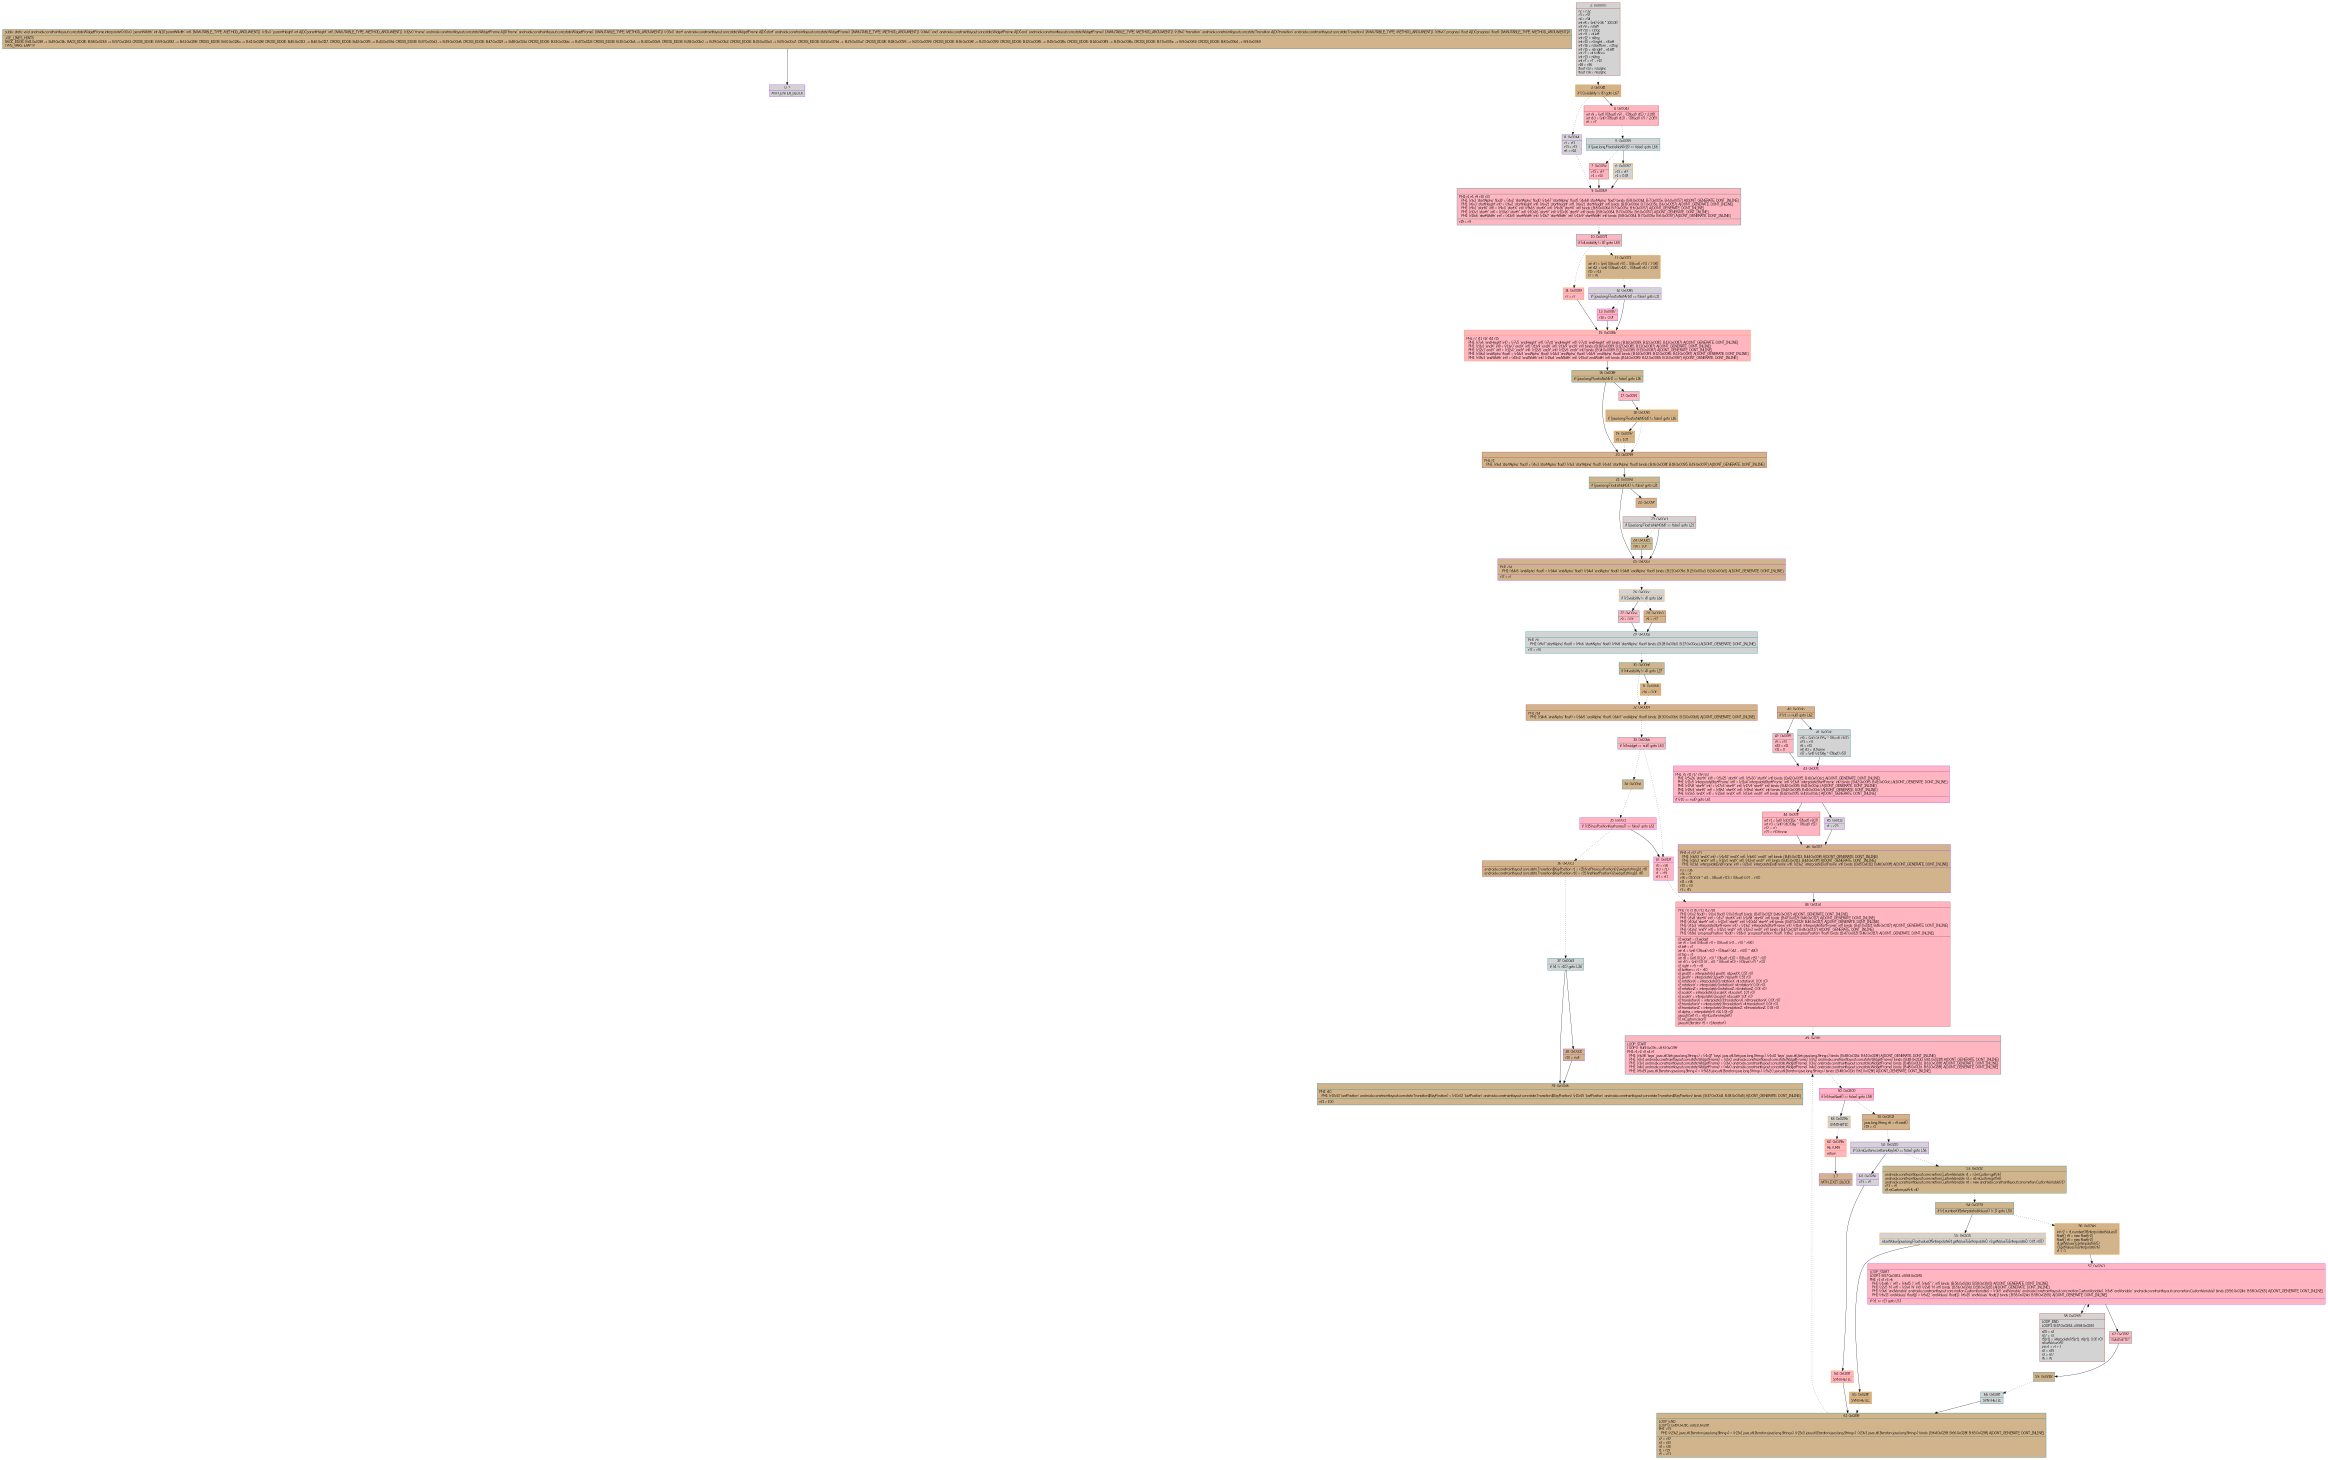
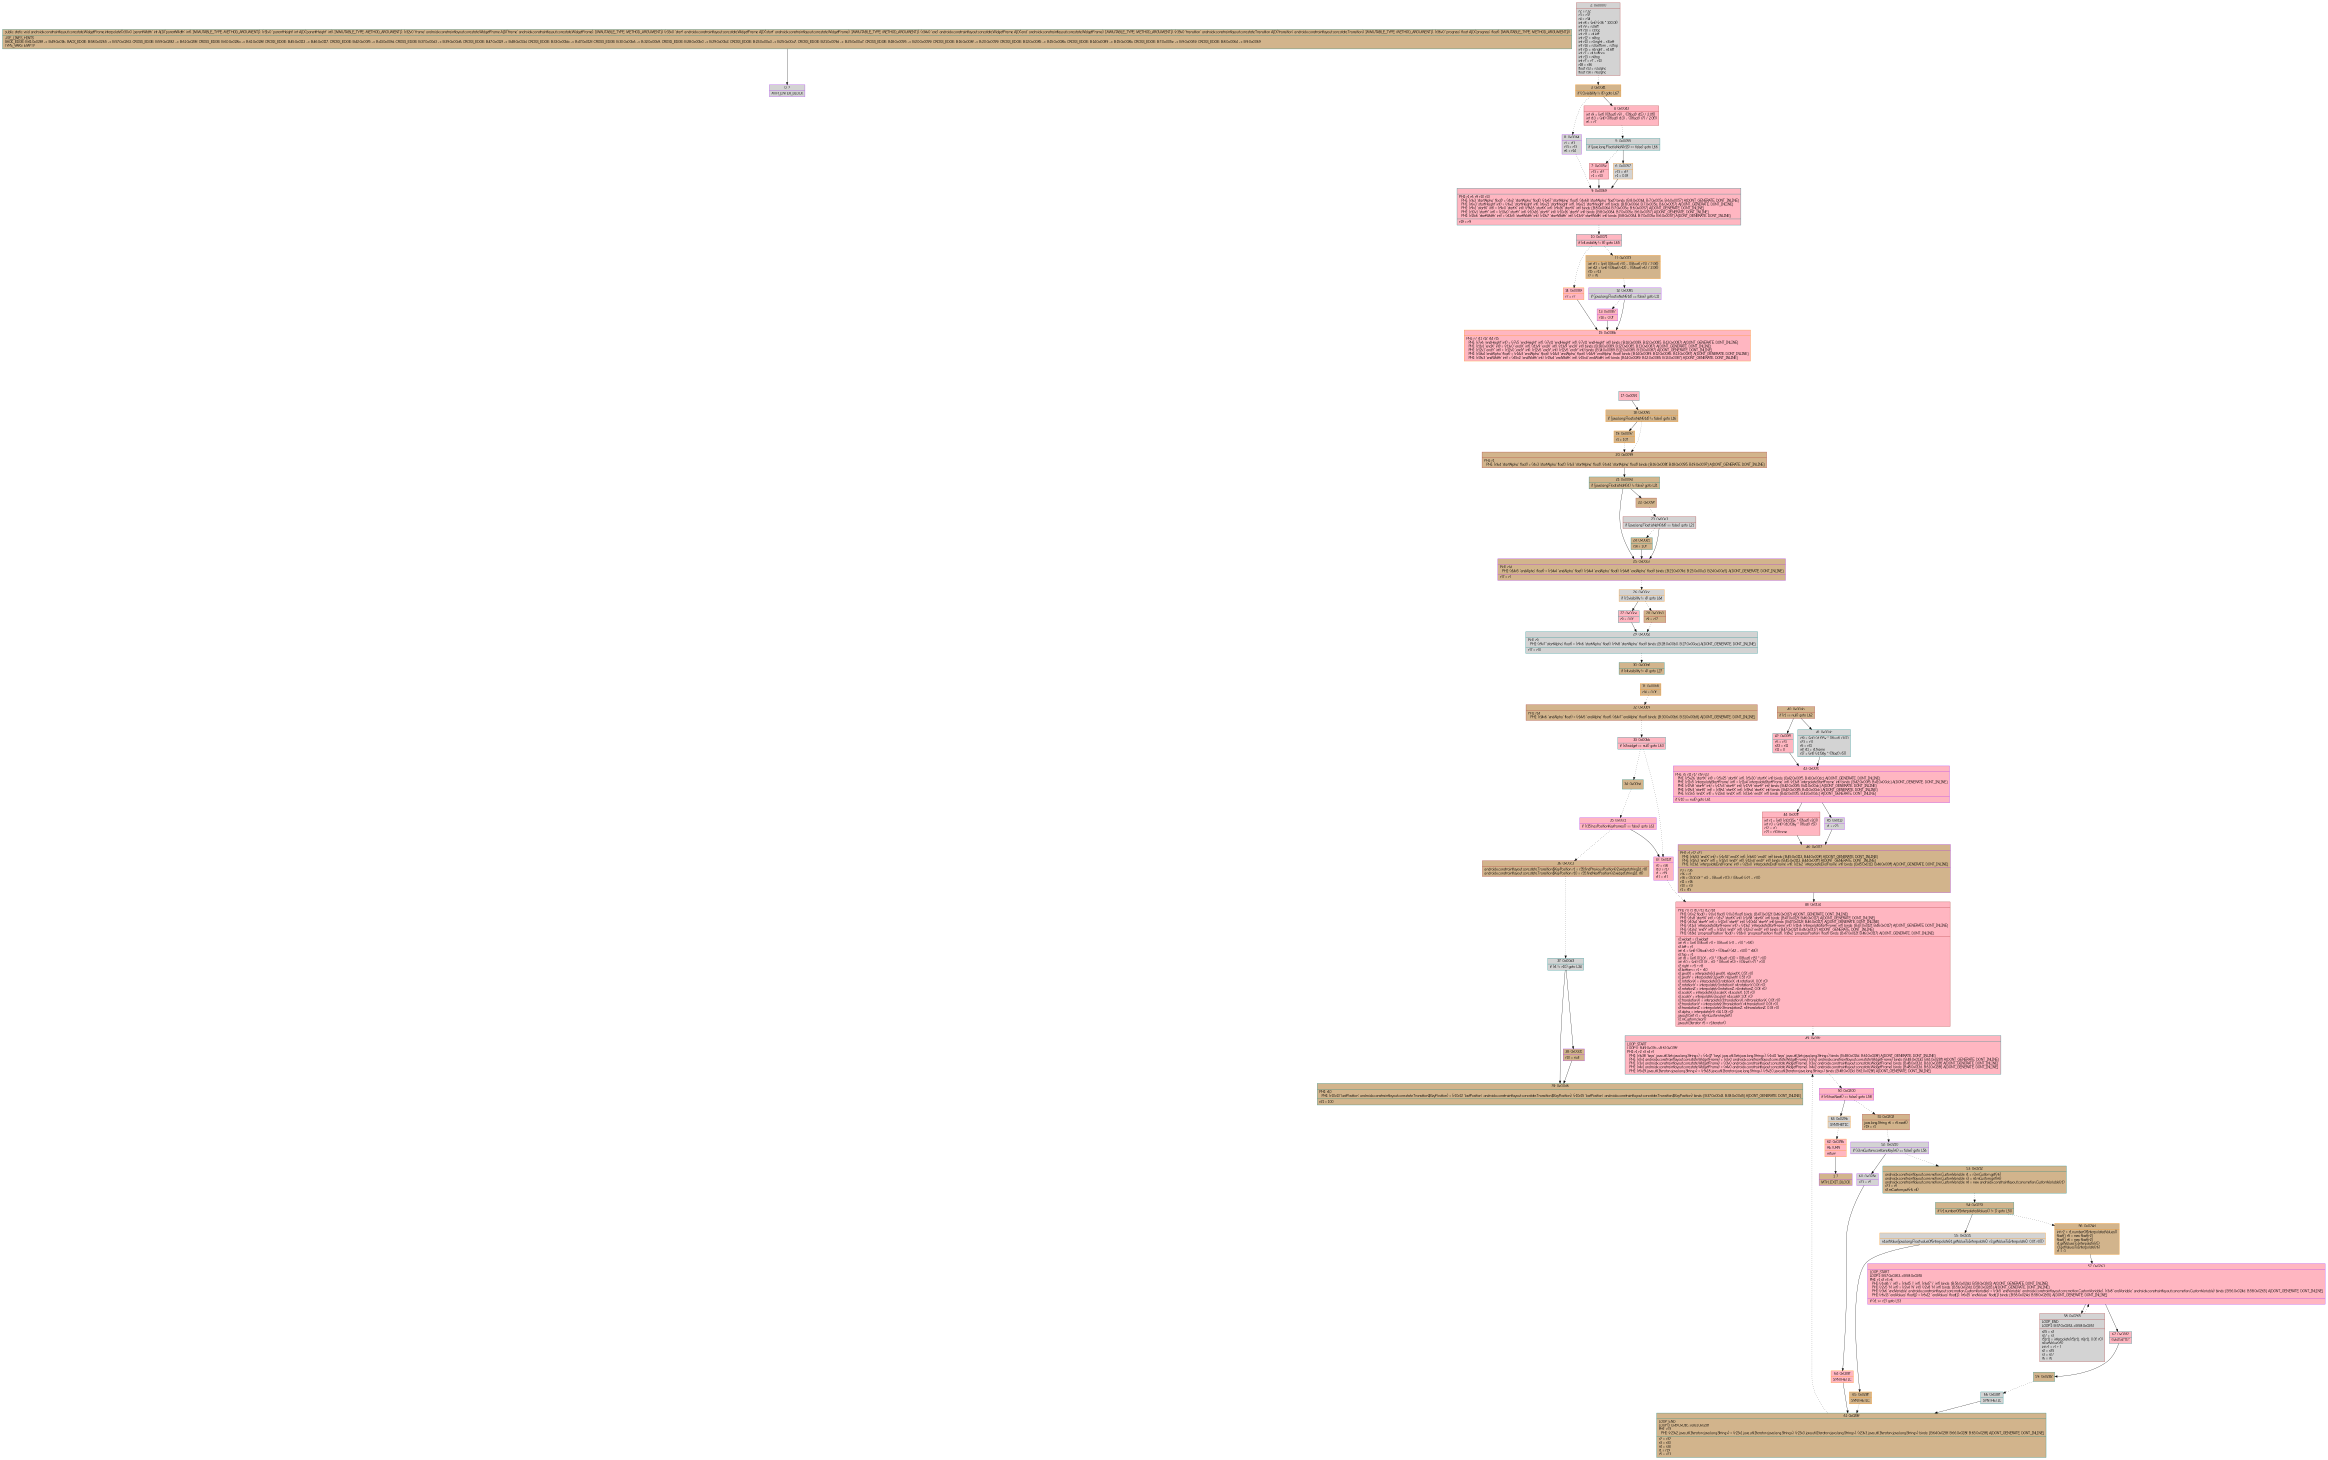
node "16: 0x008f": removed
edge "28: 0x00b0" -> "29: 0x00b2": style solid -> dotted
edge "30: 0x00b6" -> "31: 0x00b8": removed
edge "30: 0x00b6" -> "32: 0x00b9": removed
